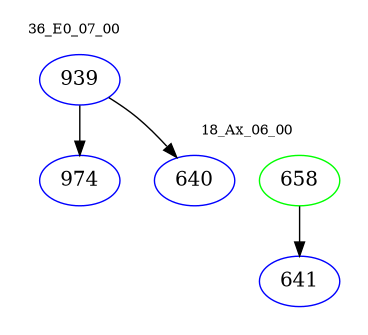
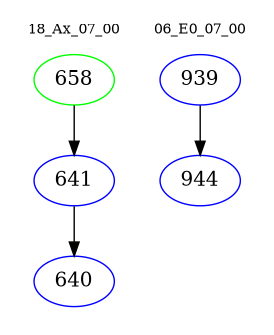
cluster "36_E0_07_00": label "36_E0_07_00" -> "06_E0_07_00"
edge "939" -> "640": now "641" -> "640"
cluster "18_Ax_06_00": label "18_Ax_06_00" -> "18_Ax_07_00"
node "974": label "974" -> "944"
